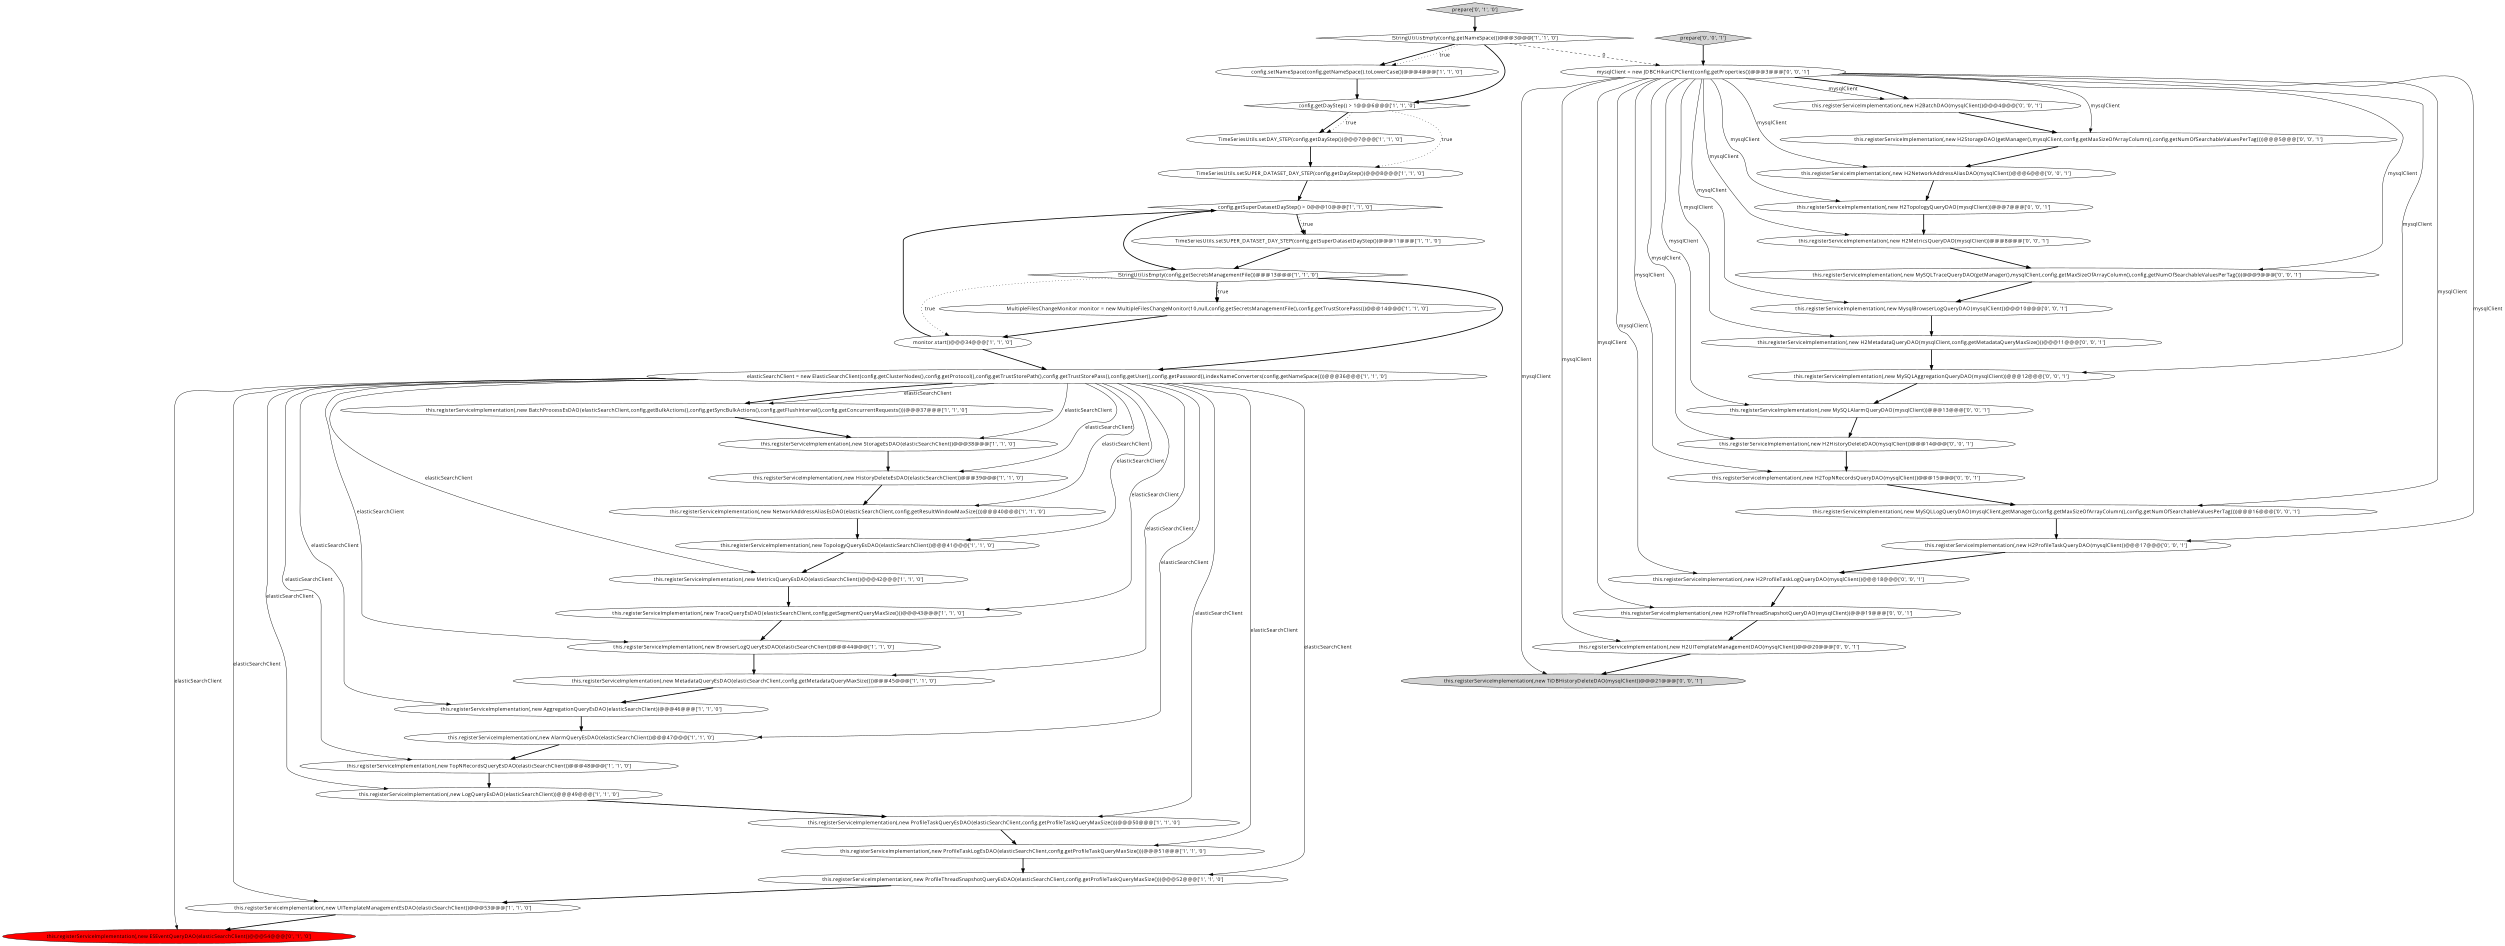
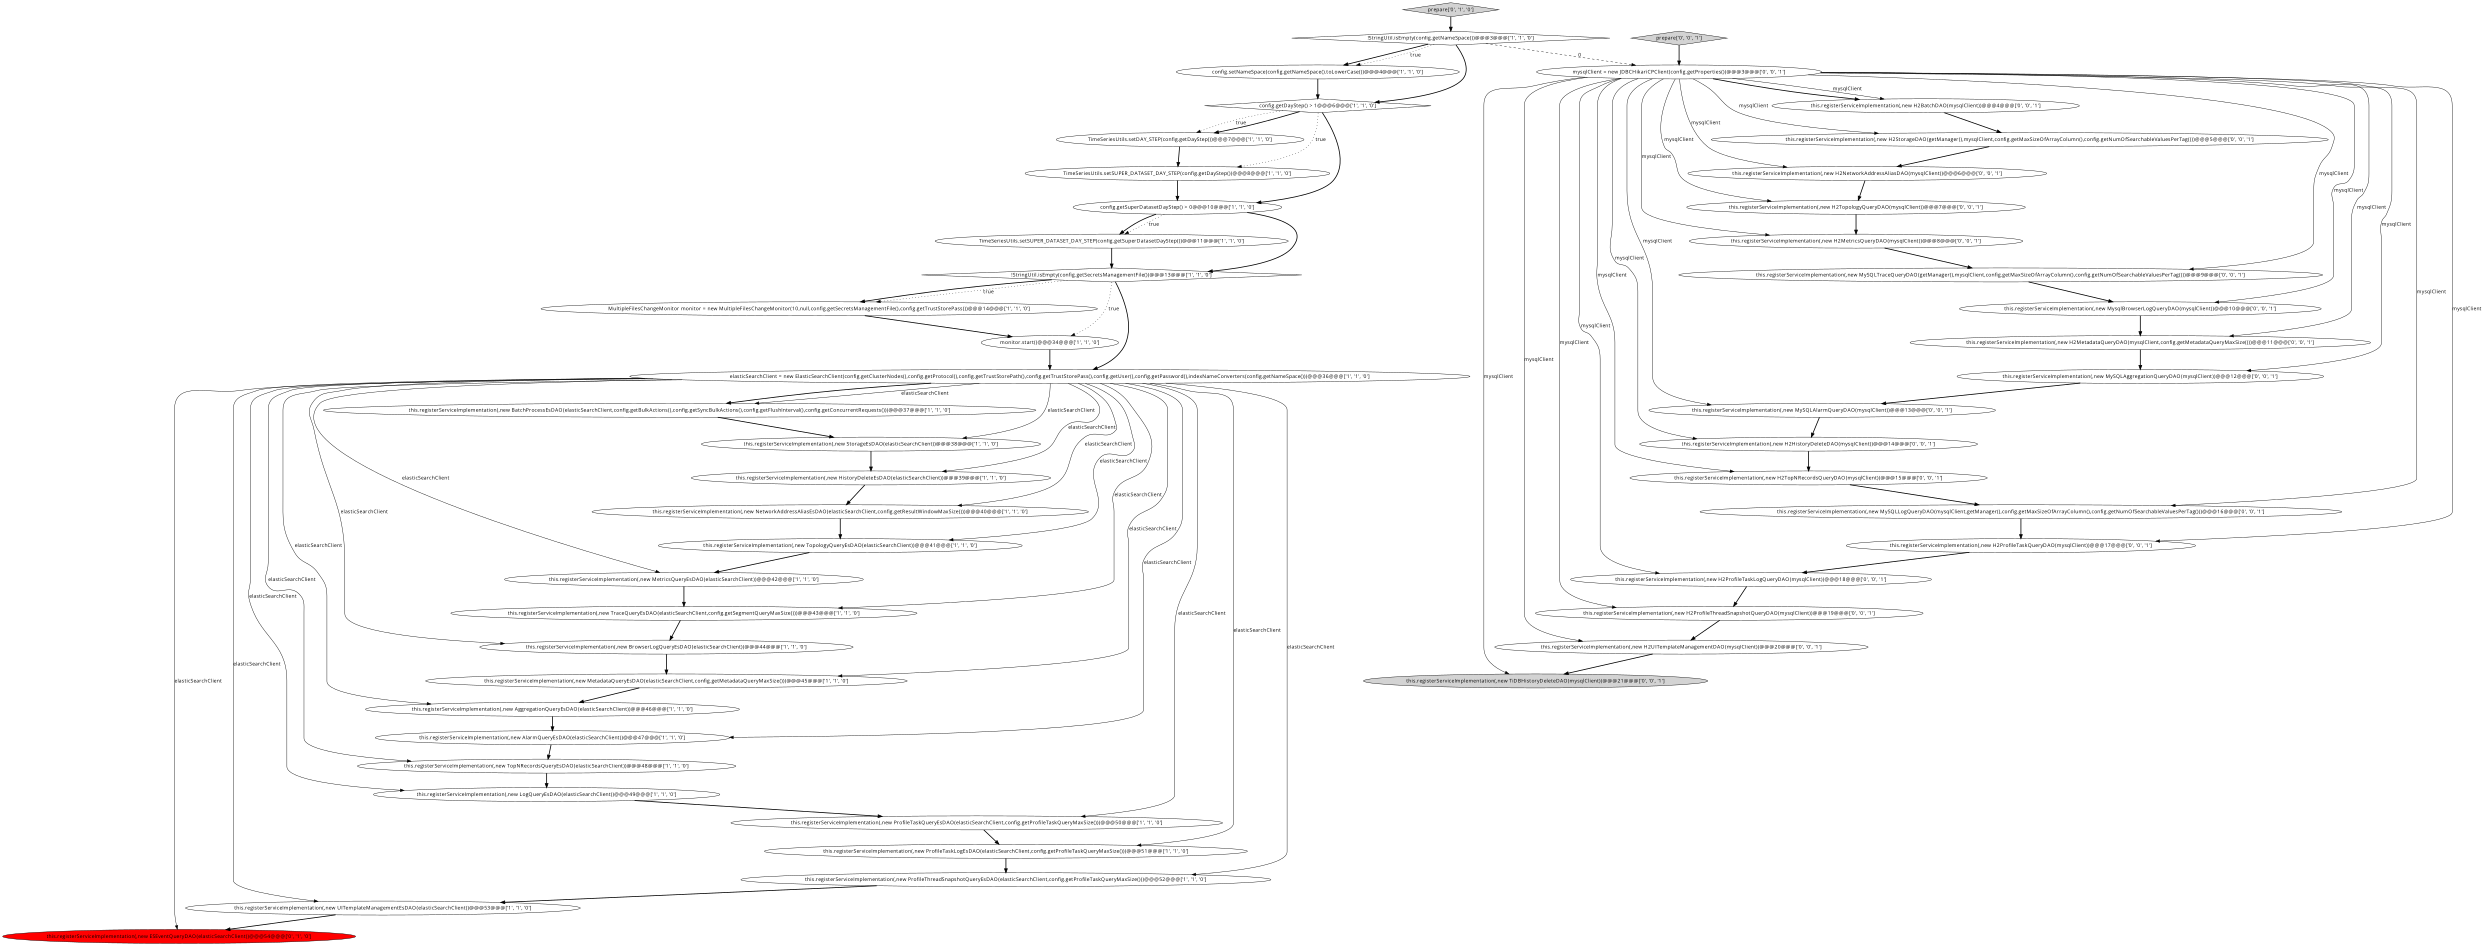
node "config.getSuperDatasetDayStep() > 0@@@10@@@['1', '1', '0']": shape diamond -> ellipse
edge "monitor.start()@@@34@@@['1', '1', '0']" -> "config.getSuperDatasetDayStep() > 0@@@10@@@['1', '1', '0']": now "config.getDayStep() > 1@@@6@@@['1', '1', '0']" -> "config.getSuperDatasetDayStep() > 0@@@10@@@['1', '1', '0']"
